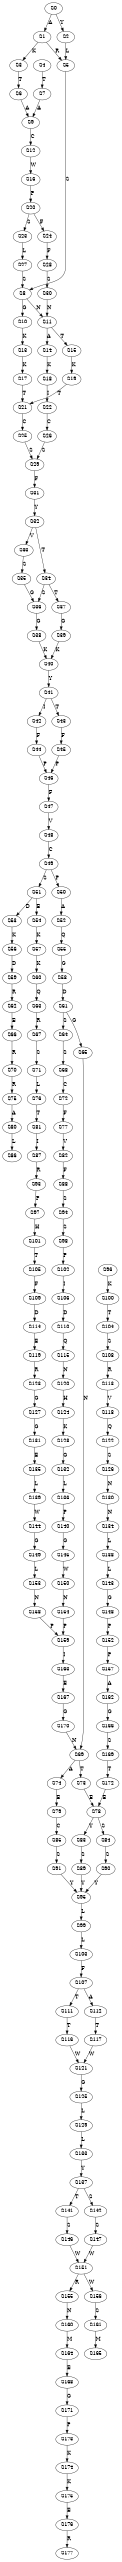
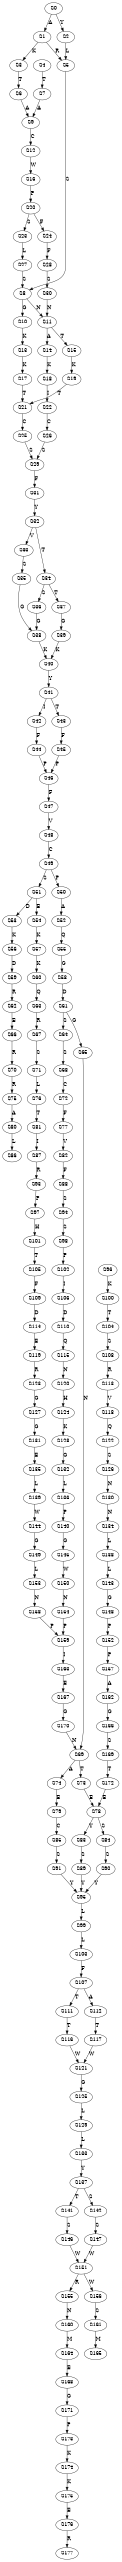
edge "S35" -> "S36": now "S35" -> "S38"
